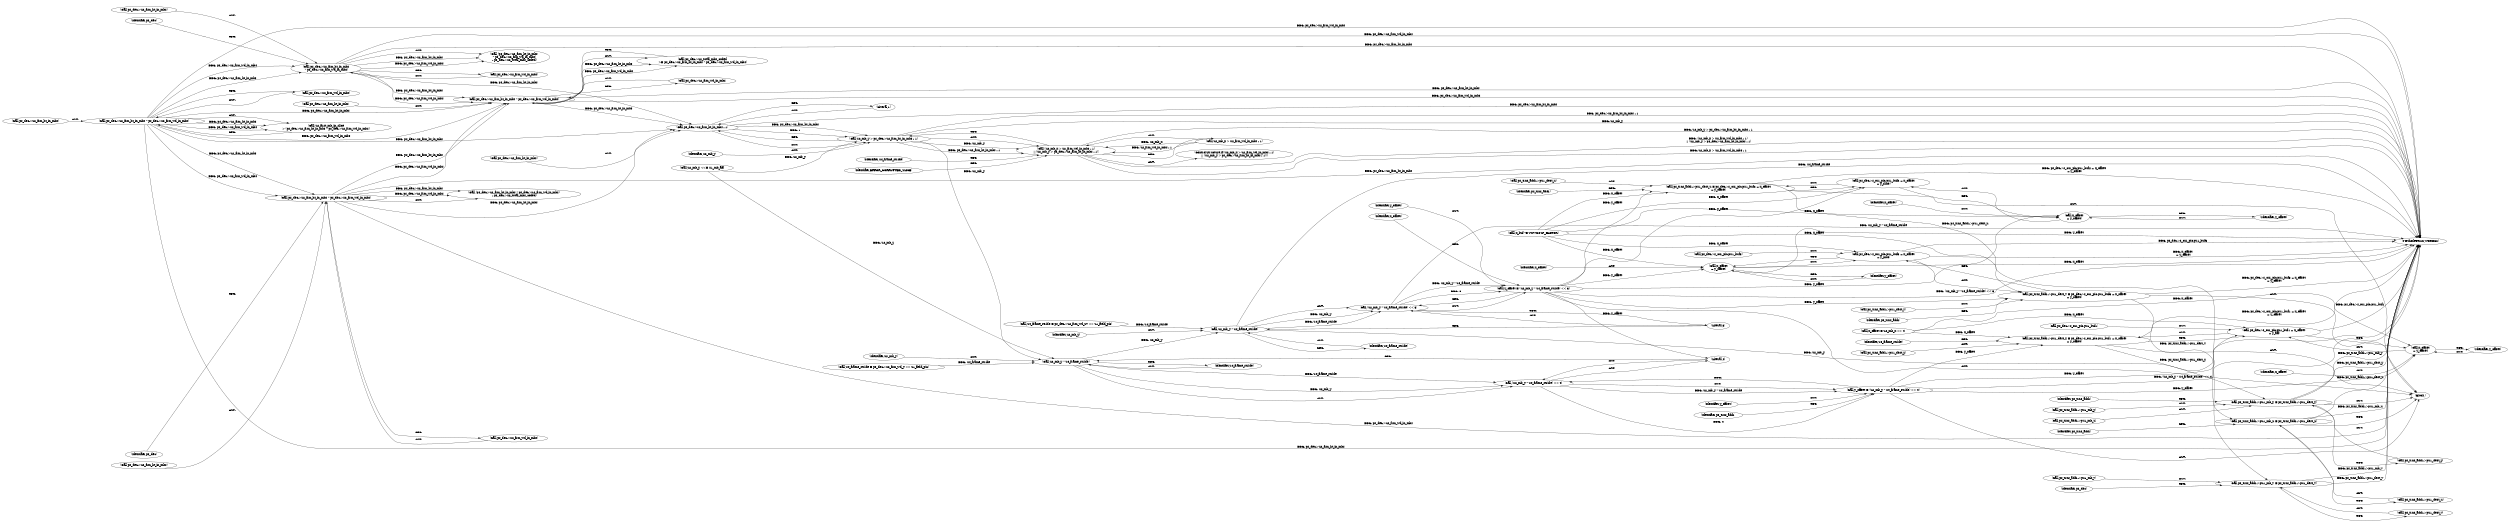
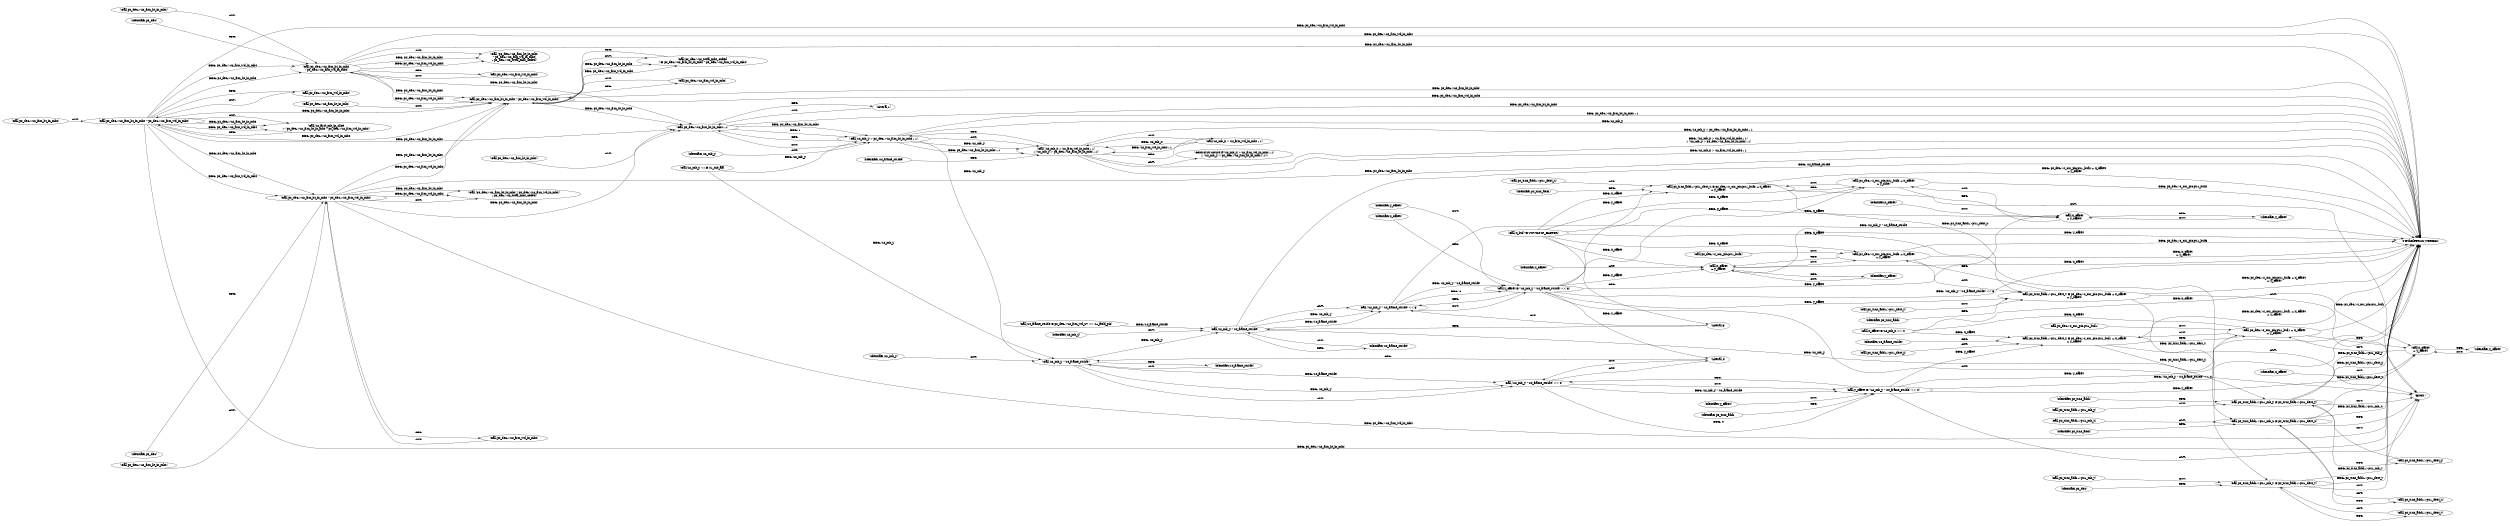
node "(Identifier,ERROR_CORRUPTED_SLICE)": removed
edge "(Call,ps_dec->s_cur_pic.pu1_buf2 + x_offset + y_slice)" -> "(MethodReturn,WORD32)": added, label "DDG: ps_dec->s_cur_pic.pu1_buf2"
node "(Call,ps_dec->s_cur_pic.pu1_buf3 + x_offset + y_mbs)": label "(Call,ps_dec->s_cur_pic.pu1_buf3 + x_offset + y_mbs)" -> "(Call,ps_dec->s_cur_pic.pu1_buf3 + x_offset + y_offset)"
edge "(Call,(u2_mb_y * u4_frame_stride) << 3)" -> "(Literal,3)": now "(Call,x_buf *= YUV420SP_FACTOR)" -> "(Literal,3)"
node "(Call,ps_dec->s_cur_pic.pu1_buf1 + x_offset + y_aff)": label "(Call,ps_dec->s_cur_pic.pu1_buf1 + x_offset + y_aff)" -> "(Call,ps_dec->s_cur_pic.pu1_buf1 + x_offset + y_offset)"
node "(Call,u4_frame_stride = ps_dec->u2_frm_wd_y << u1_field_pic)": removed
edge "(Call,y_offset = (u2_mb_y * u4_frame_stride) << 4)" -> "(Call,(u2_mb_y * u4_frame_stride) << 4)": label "DDG: " -> "CFG: "
edge "(Call,ps_trns_addr->pu1_mb_u)" -> "(Call,ps_trns_addr->pu1_mb_y = ps_trns_addr->pu1_dest_y)": now "(Call,ps_trns_addr->pu1_mb_u)" -> "(Call,ps_trns_addr->pu1_mb_u = ps_trns_addr->pu1_dest_u)"
edge "(Call,ps_trns_addr->pu1_mb_v = ps_trns_addr->pu1_dest_v)" -> "(Block,)": added, label "AST:"
